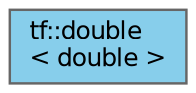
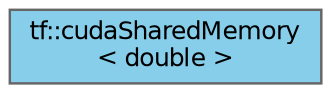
node "tf::double < double >": label "tf::double < double >" -> "tf::cudaSharedMemory < double >"
